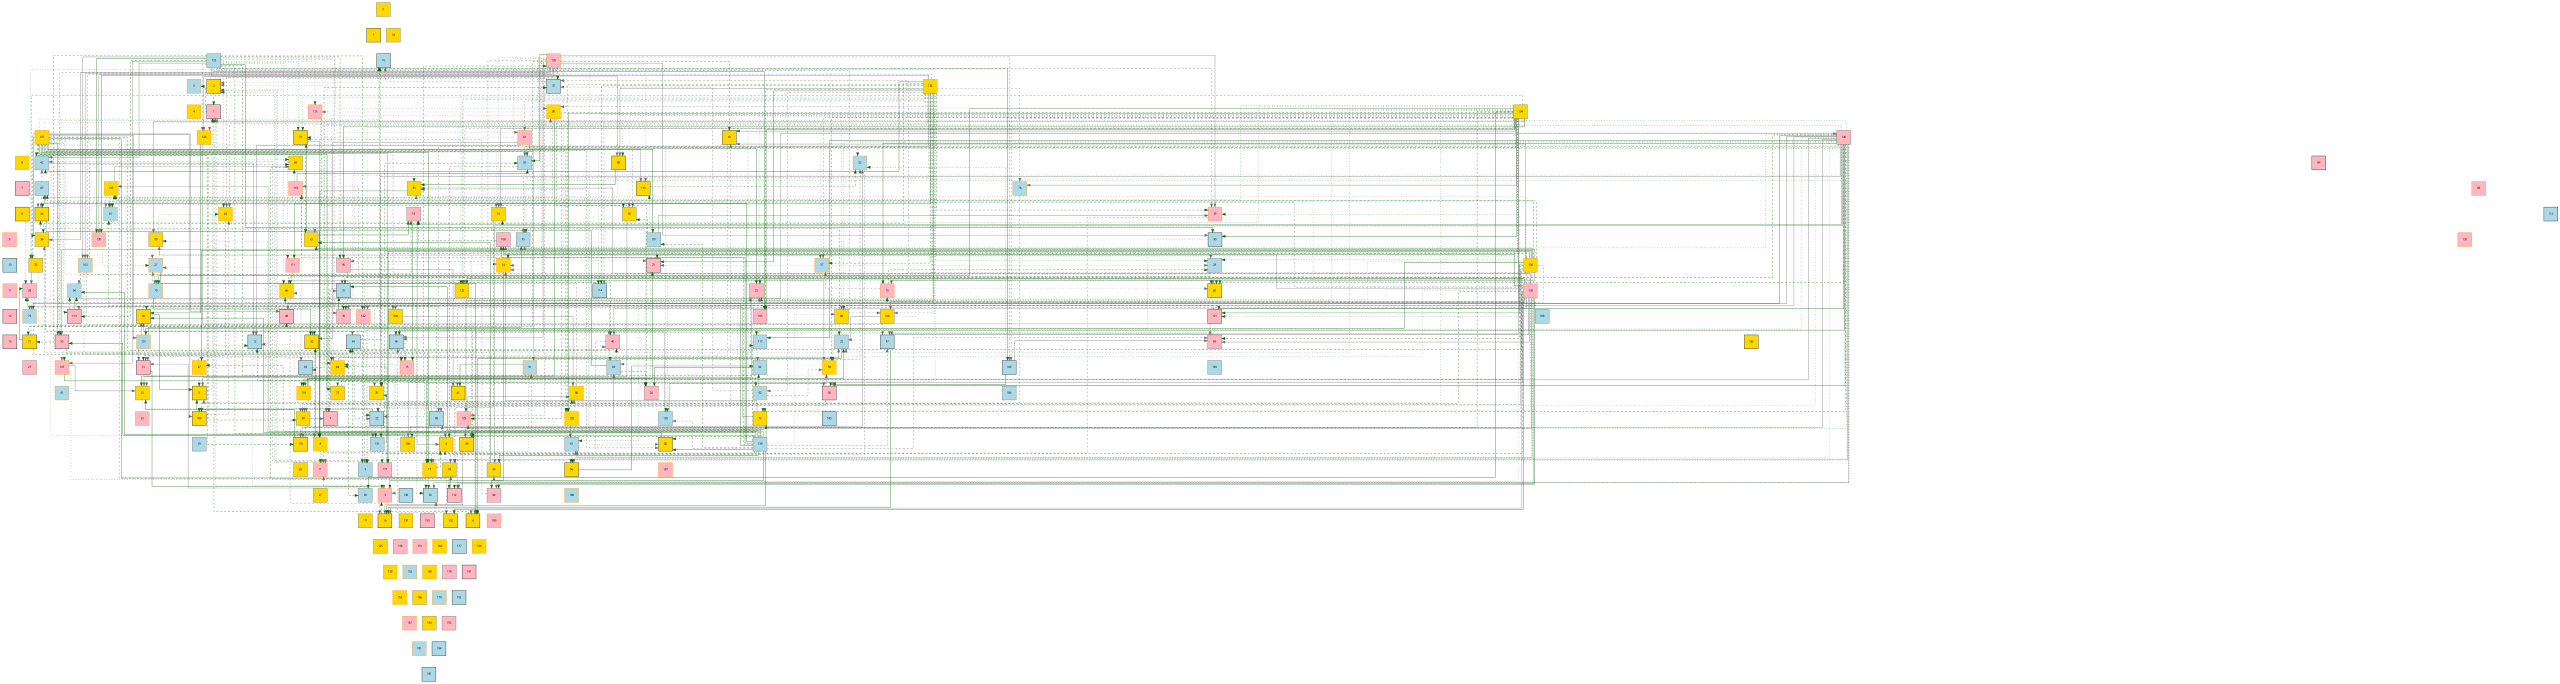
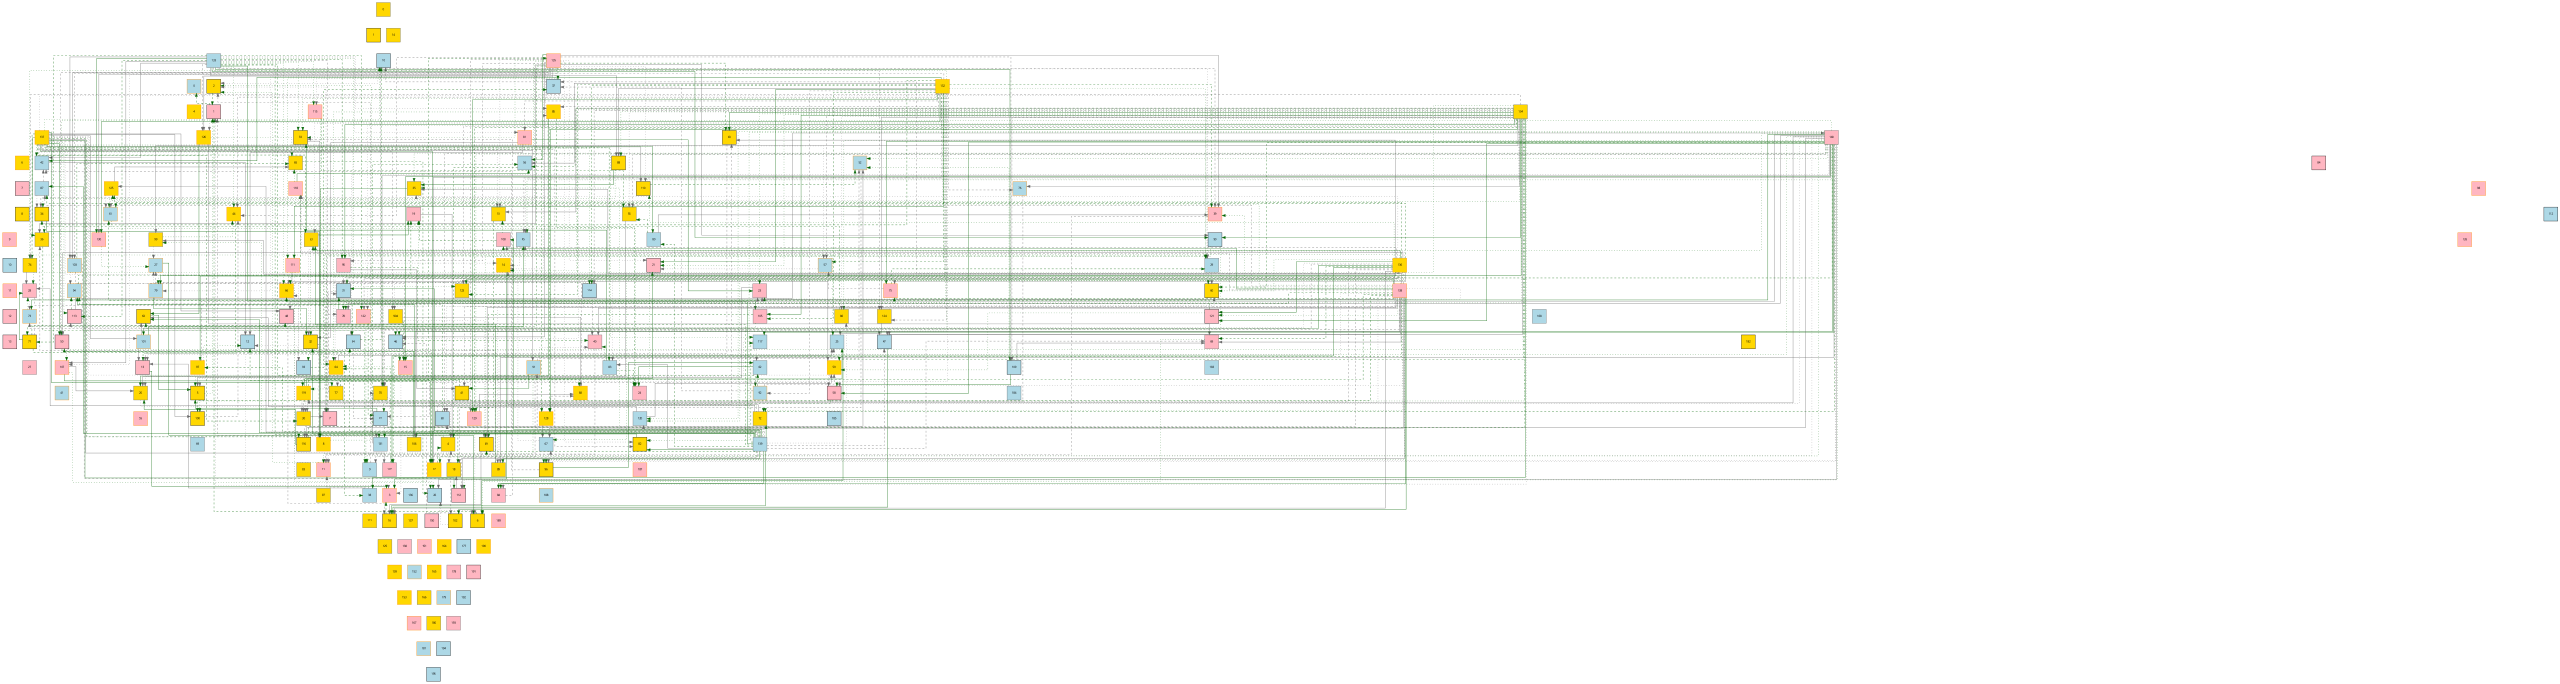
edge "56" -> "85": now "135" -> "85"
